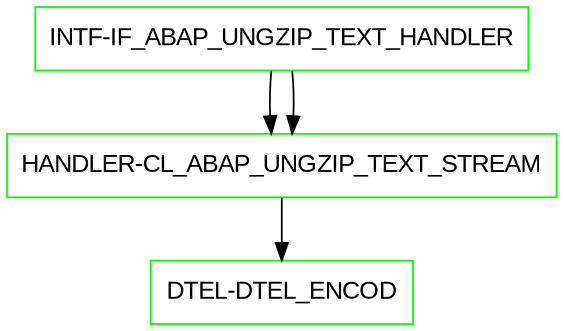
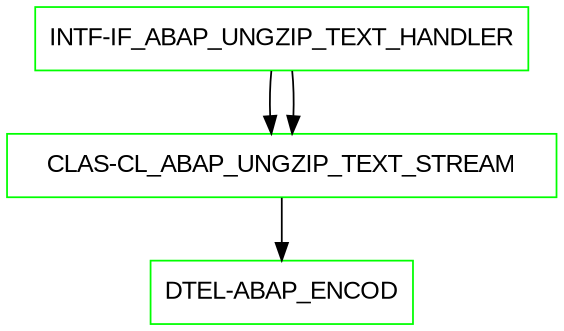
node "HANDLER-CL_ABAP_UNGZIP_TEXT_STREAM": label "HANDLER-CL_ABAP_UNGZIP_TEXT_STREAM" -> "CLAS-CL_ABAP_UNGZIP_TEXT_STREAM"
node "DTEL-DTEL_ENCOD": label "DTEL-DTEL_ENCOD" -> "DTEL-ABAP_ENCOD"
